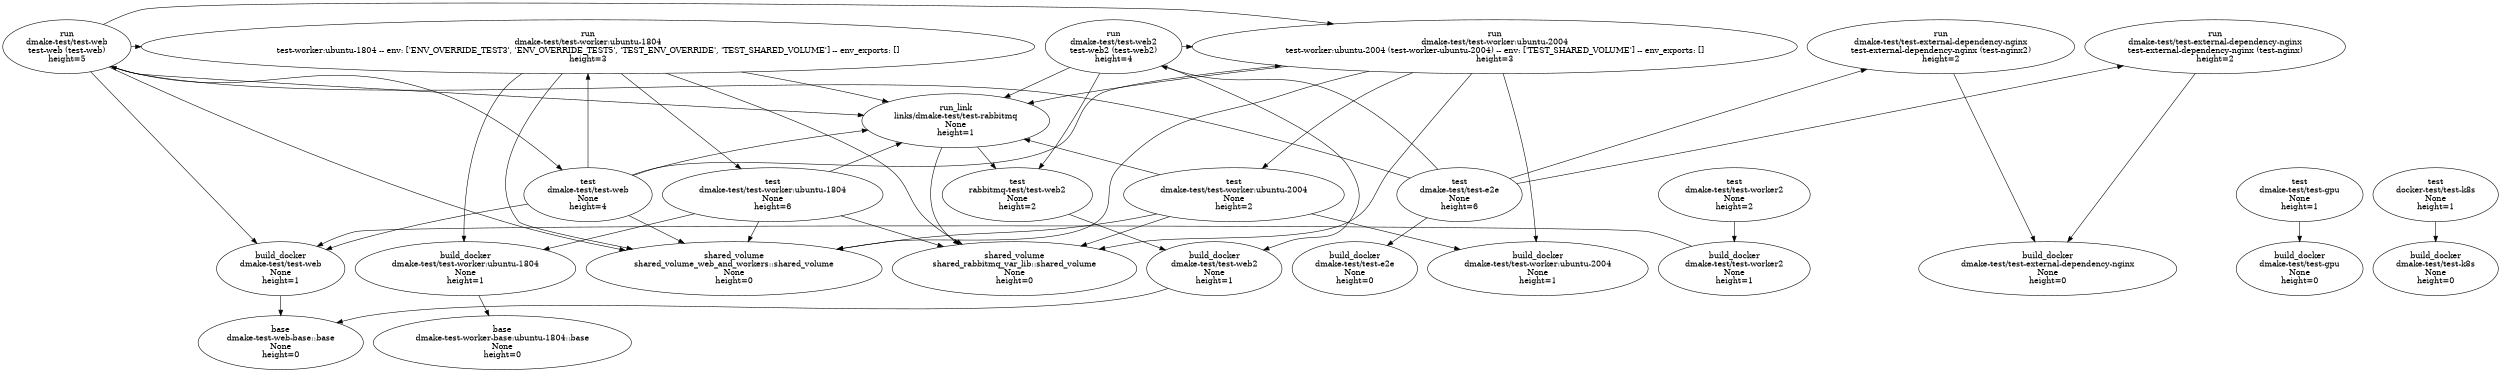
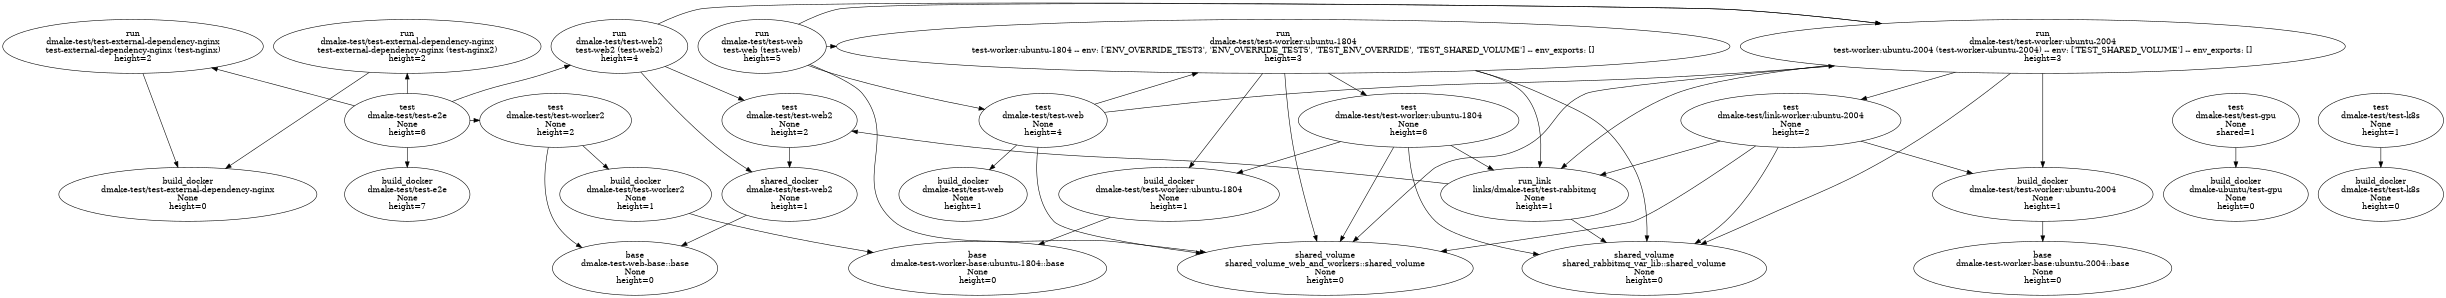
edge "run dmake-test/test-web2 test-web2 (test-web2) height=4" -> "run_link links/dmake-test/test-rabbitmq None height=1": removed
edge "test dmake-test/test-e2e None height=6" -> "run dmake-test/test-web test-web (test-web) height=5": now "test dmake-test/test-e2e None height=6" -> "test dmake-test/test-worker2 None height=2"
edge "run dmake-test/test-web test-web (test-web) height=5" -> "run_link links/dmake-test/test-rabbitmq None height=1": removed
edge "test dmake-test/test-web None height=4" -> "run_link links/dmake-test/test-rabbitmq None height=1": removed
edge "run dmake-test/test-web test-web (test-web) height=5" -> "build_docker dmake-test/test-web None height=1": removed
node "test rabbitmq-test/test-web2 None height=2": label "test rabbitmq-test/test-web2 None height=2" -> "test dmake-test/test-web2 None height=2"
node "test dmake-test/test-worker:ubuntu-2004 None height=2": label "test dmake-test/test-worker:ubuntu-2004 None height=2" -> "test dmake-test/link-worker:ubuntu-2004 None height=2"
node "test dmake-test/test-gpu None height=1": label "test dmake-test/test-gpu None height=1" -> "test dmake-test/test-gpu None shared=1"
node "test docker-test/test-k8s None height=1": label "test docker-test/test-k8s None height=1" -> "test dmake-test/test-k8s None height=1"
edge "build_docker dmake-test/test-worker2 None height=1" -> "build_docker dmake-test/test-web None height=1": now "build_docker dmake-test/test-worker2 None height=1" -> "base dmake-test-worker-base:ubuntu-1804::base None height=0"
node "base dmake-test-worker-base:ubuntu-2004::base None height=0": added
node "build_docker dmake-test/test-web2 None height=1": label "build_docker dmake-test/test-web2 None height=1" -> "shared_docker dmake-test/test-web2 None height=1"
node "build_docker dmake-test/test-e2e None height=0": label "build_docker dmake-test/test-e2e None height=0" -> "build_docker dmake-test/test-e2e None height=7"
node "build_docker dmake-test/test-gpu None height=0": label "build_docker dmake-test/test-gpu None height=0" -> "build_docker dmake-ubuntu/test-gpu None height=0"
edge "build_docker dmake-test/test-web None height=1" -> "base dmake-test-web-base::base None height=0": now "test dmake-test/test-worker2 None height=2" -> "base dmake-test-web-base::base None height=0"
